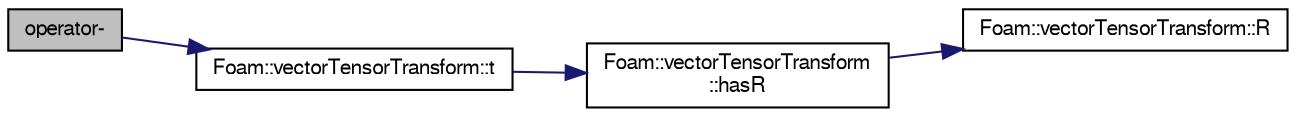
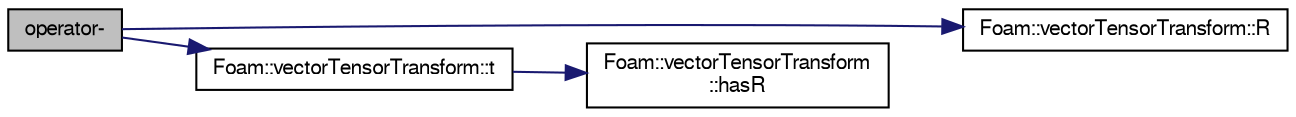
edge "Foam::vectorTensorTransform ::hasR" -> "Foam::vectorTensorTransform::R": now "operator-" -> "Foam::vectorTensorTransform::R"
